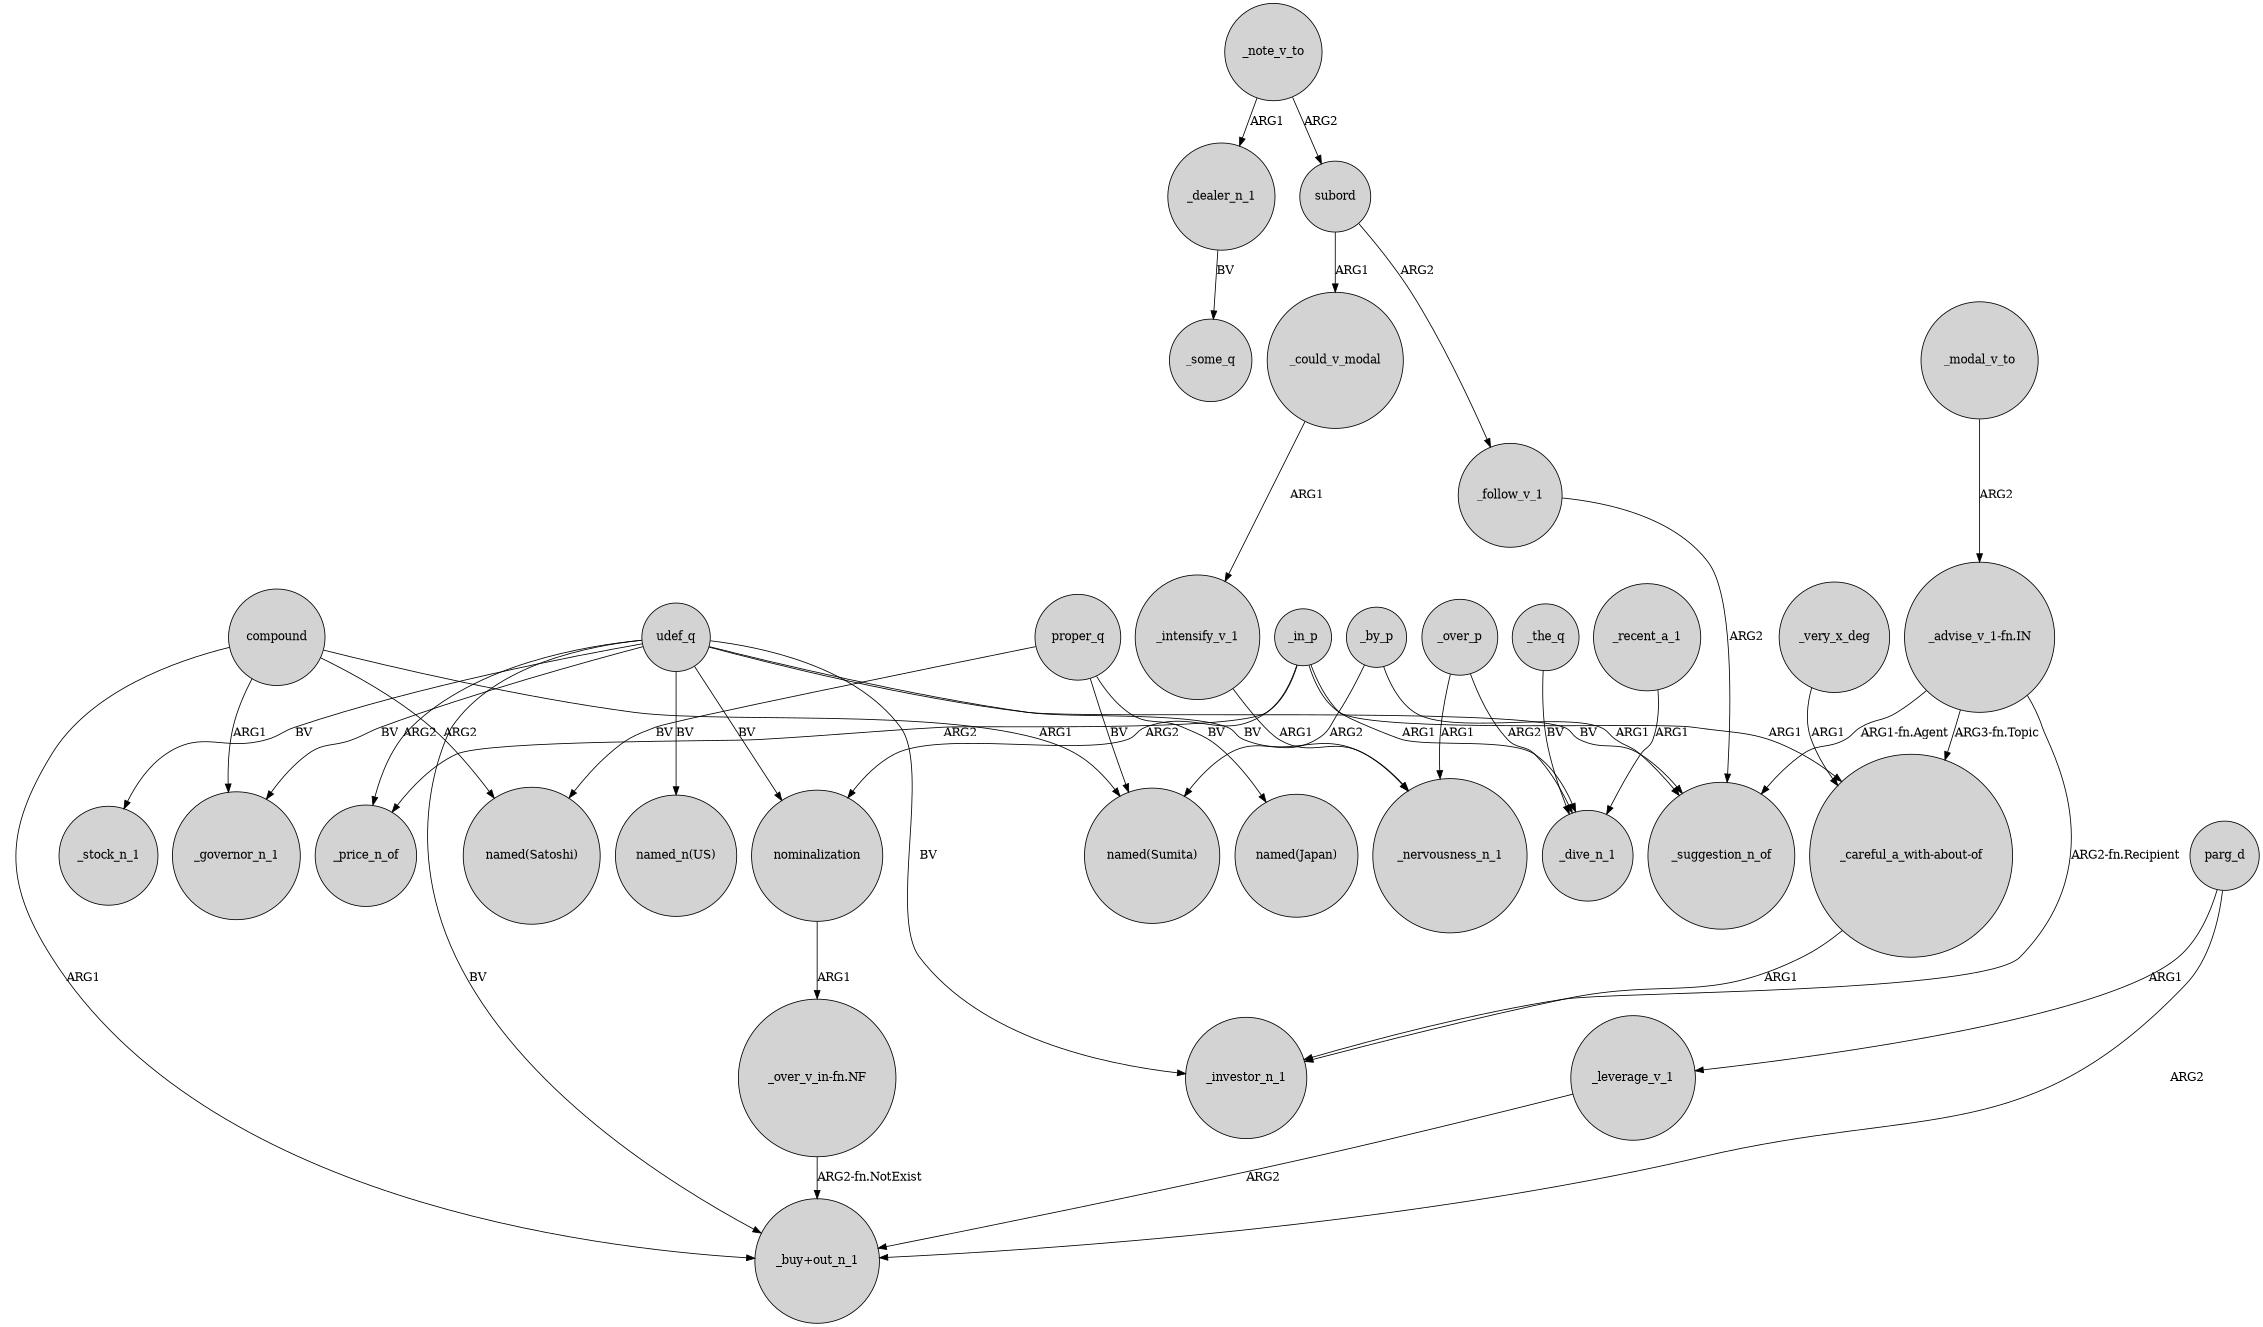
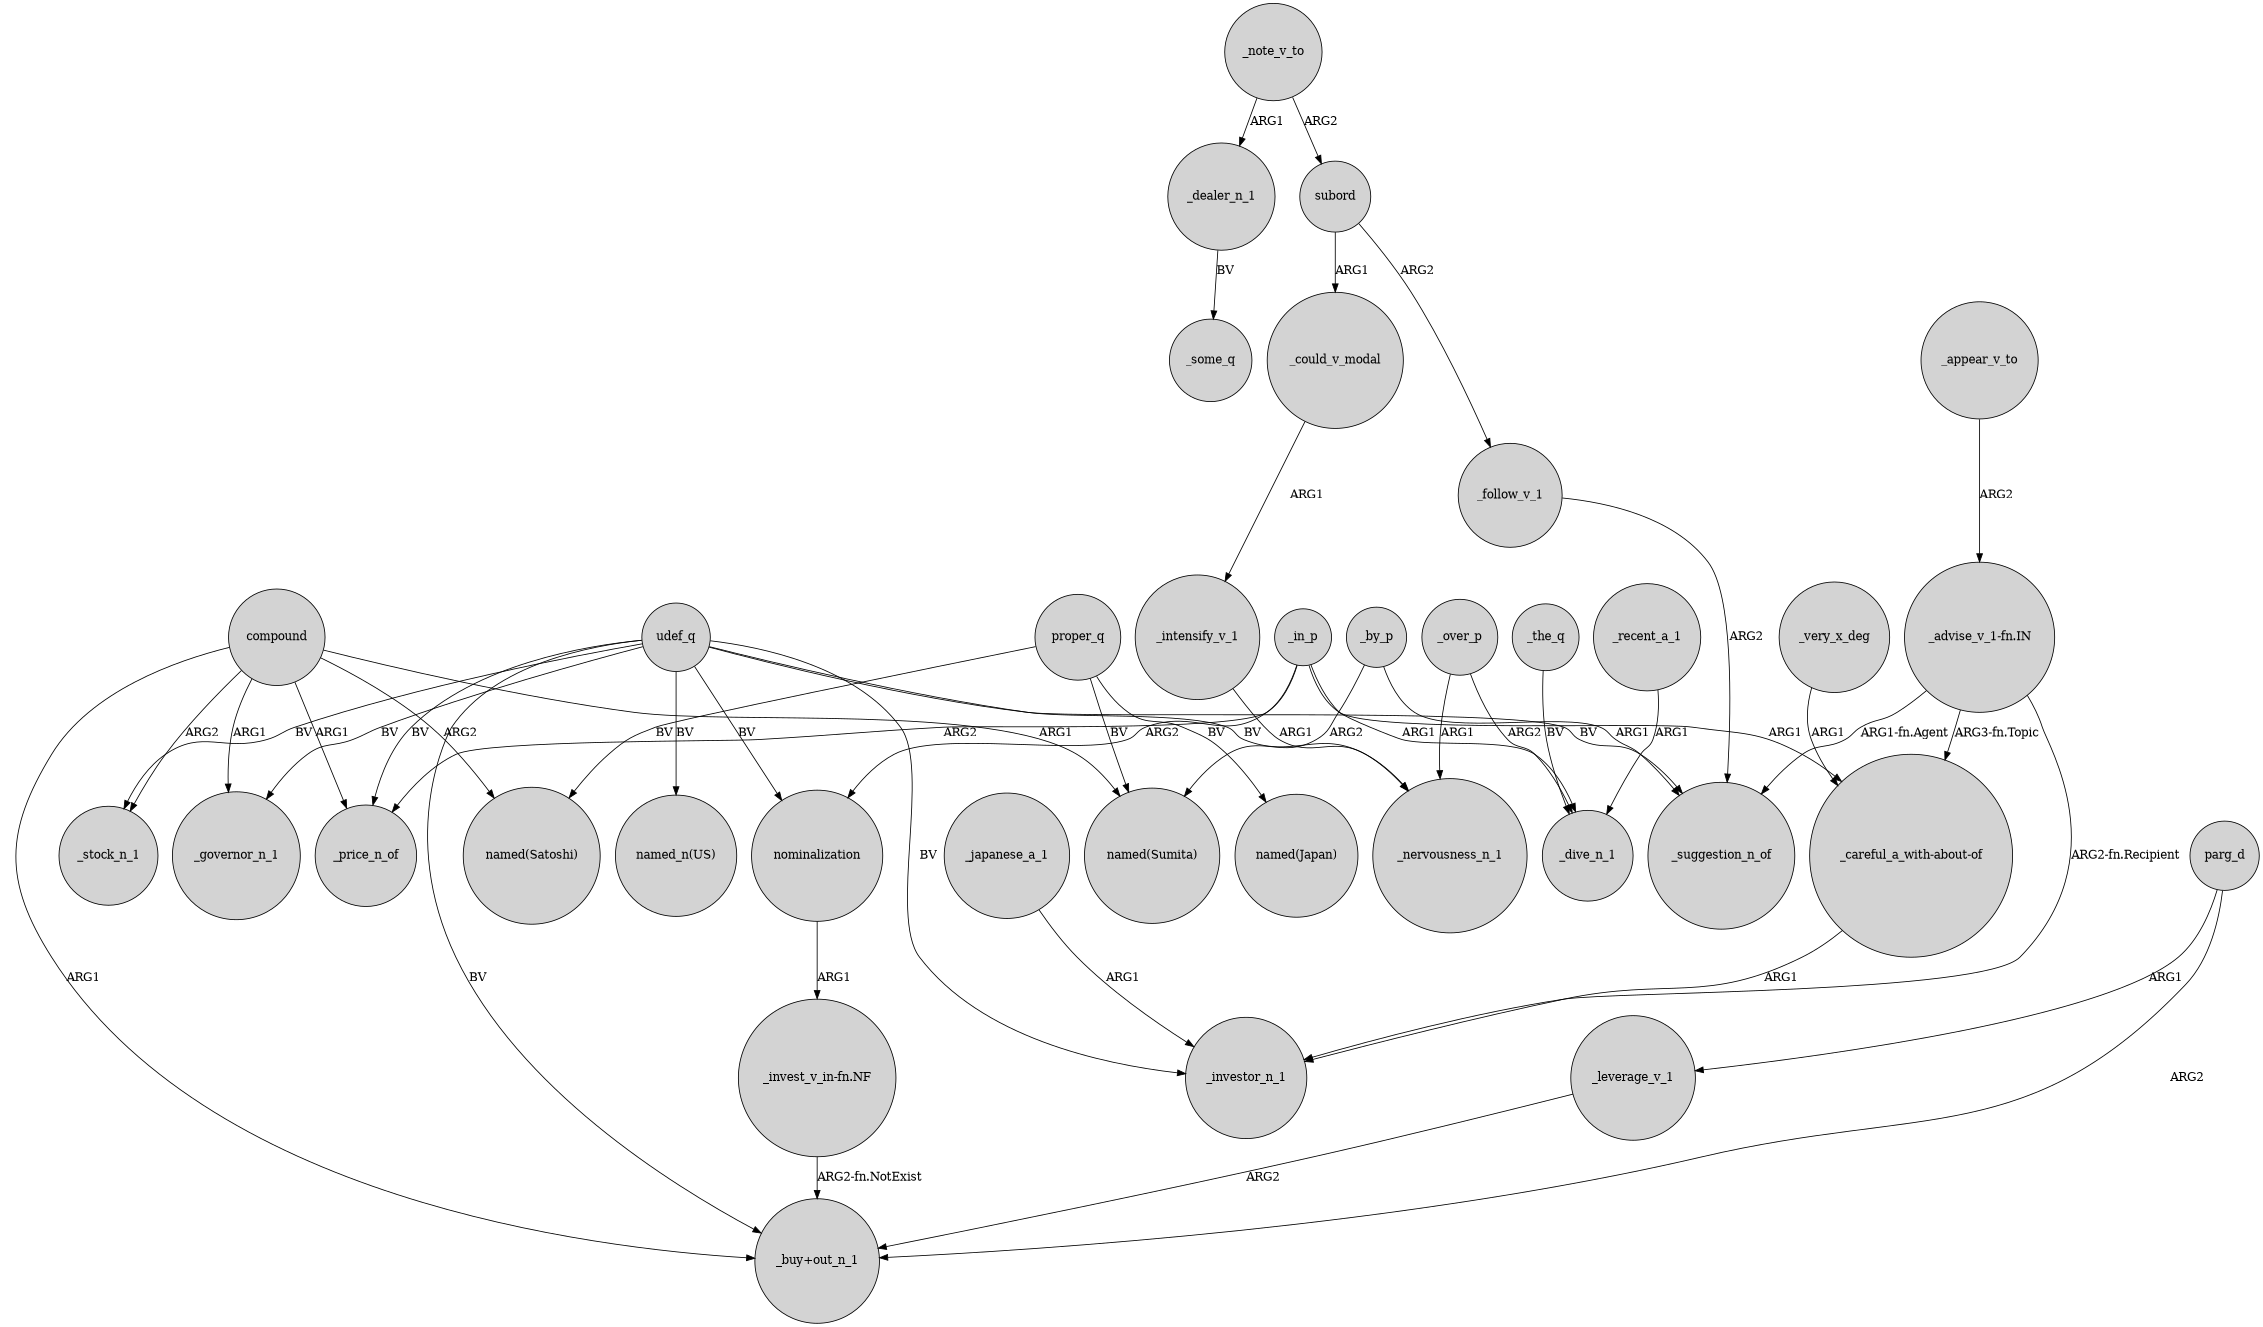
node "_modal_v_to": label "_modal_v_to" -> "_appear_v_to"
edge "compound" -> "_stock_n_1": added, label "ARG2"
edge "udef_q" -> "_price_n_of": label "ARG2" -> "BV"
edge "compound" -> "_price_n_of": added, label "ARG1"
node "_japanese_a_1": added
node "_over_v_in-fn.NF": label "_over_v_in-fn.NF" -> "_invest_v_in-fn.NF"
